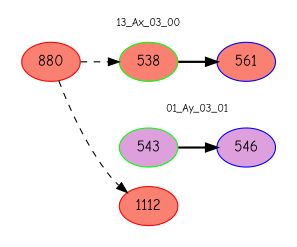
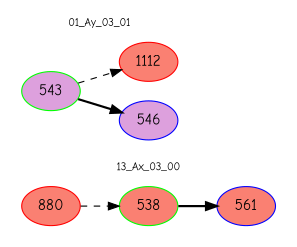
edge "880" -> "1112": now "543" -> "1112"
